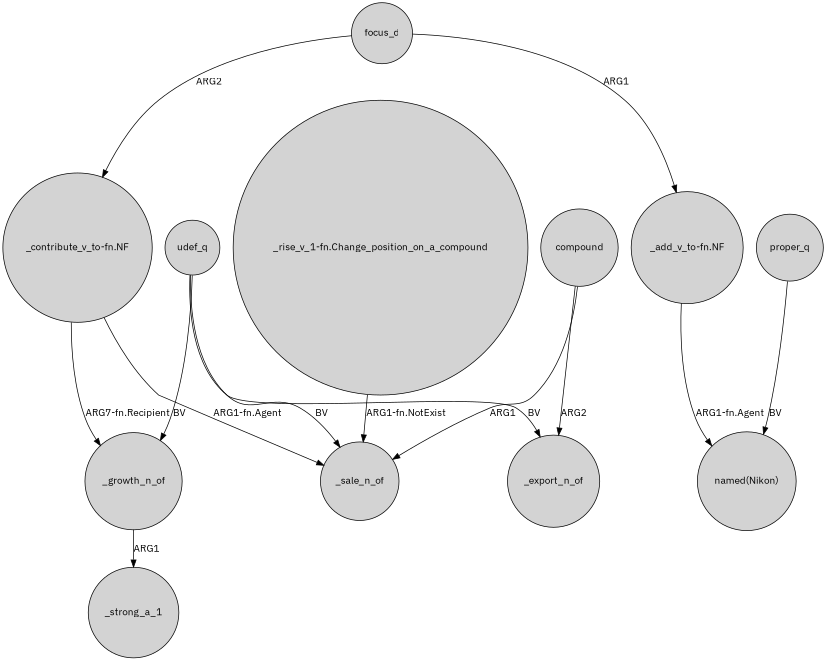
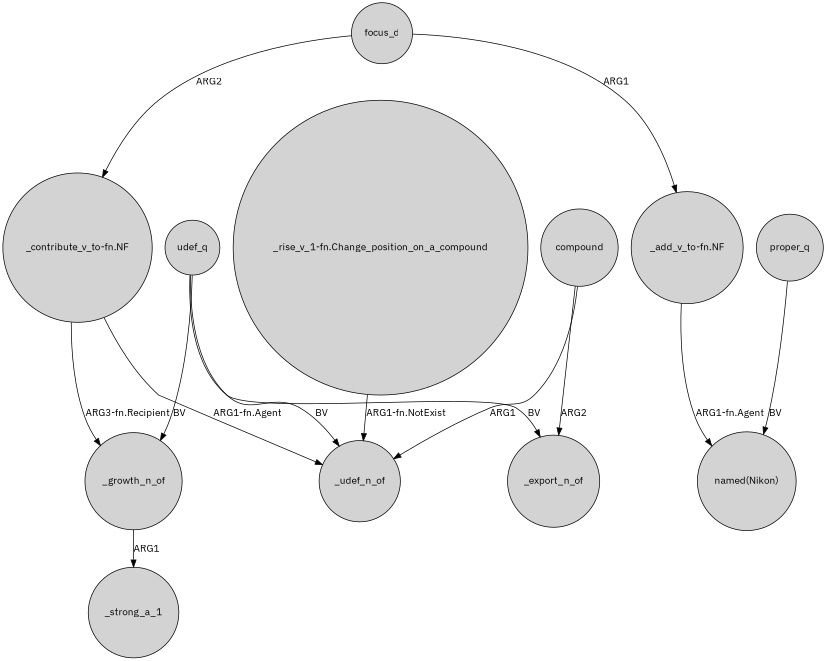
edge "_contribute_v_to-fn.NF" -> "_growth_n_of": label "ARG7-fn.Recipient" -> "ARG3-fn.Recipient"
node "_sale_n_of": label "_sale_n_of" -> "_udef_n_of"
